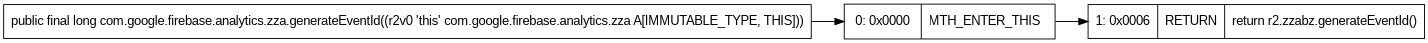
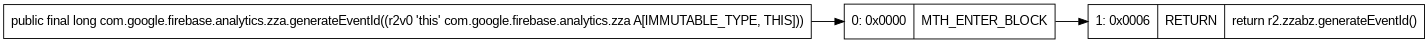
node "0: 0x0000": text "MTH_ENTER_THIS" -> "MTH_ENTER_BLOCK"
